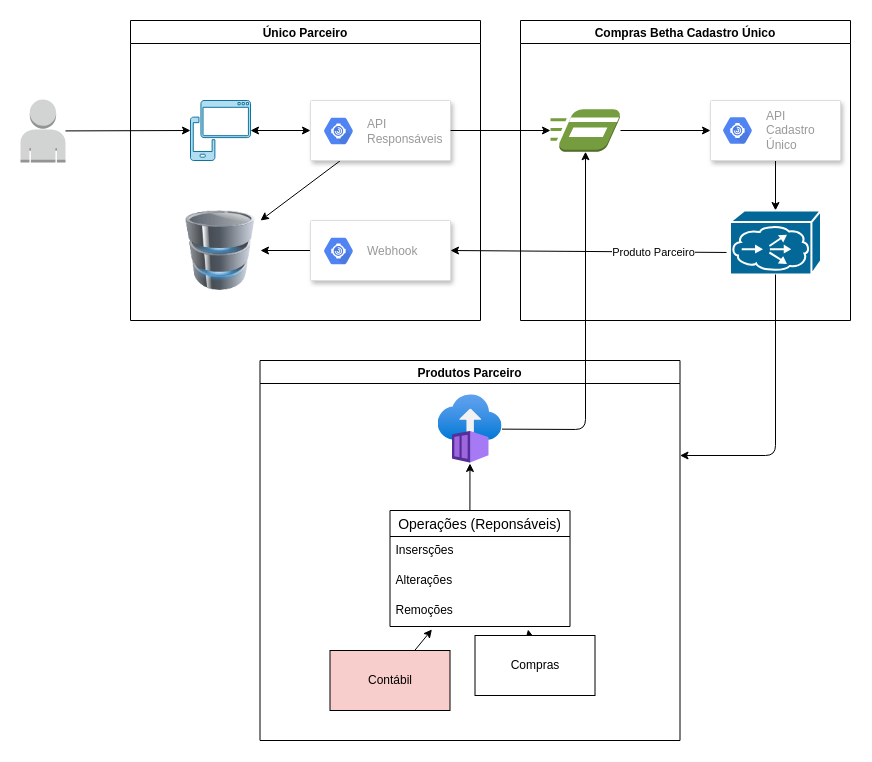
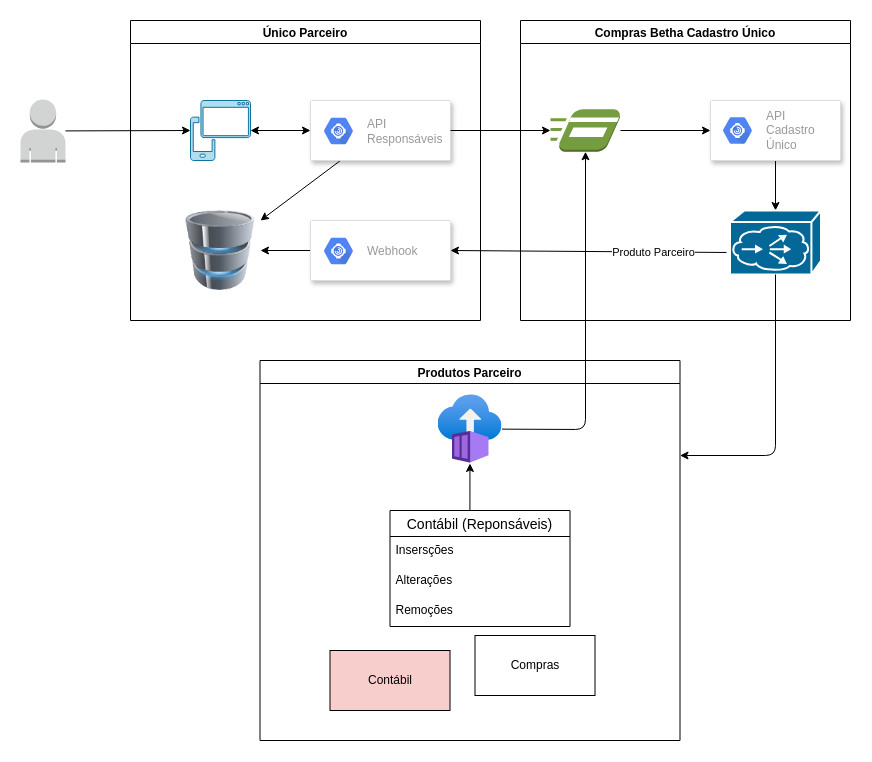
node "Operações (Reponsáveis)": label "Operações (Reponsáveis)" -> "Contábil (Reponsáveis)"
edge "Compras" -> "Remoções": removed
edge "Contábil" -> "Remoções": removed
